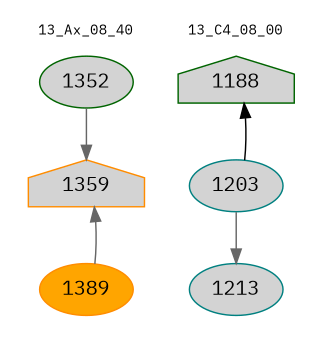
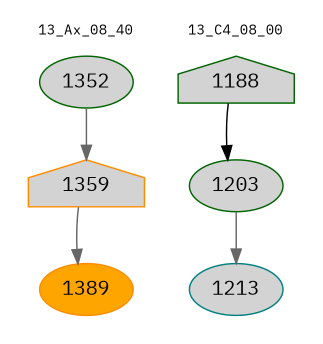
edge "1203" -> "1188": reversed
node "1203": color teal -> darkgreen
edge "1389" -> "1359": reversed
